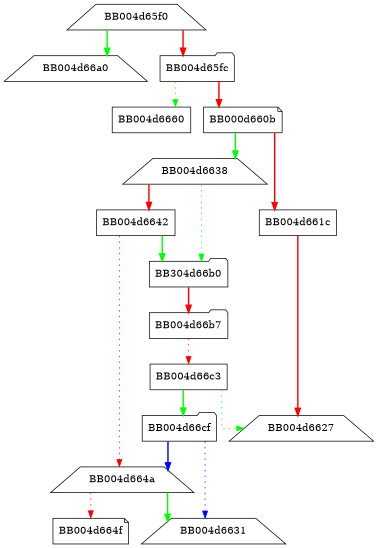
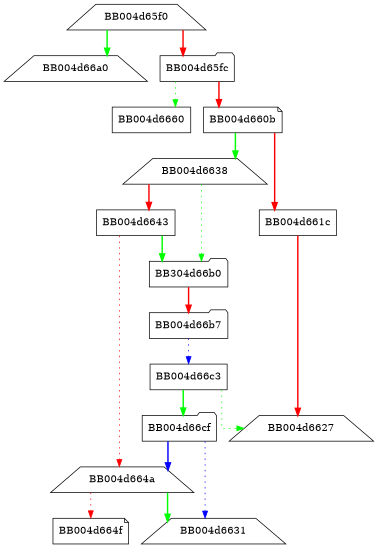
node "BB000d660b": label "BB000d660b" -> "BB004d660b"
node "BB004d6642": label "BB004d6642" -> "BB004d6643"
edge "BB004d66b7" -> "BB004d66c3": color red -> blue
